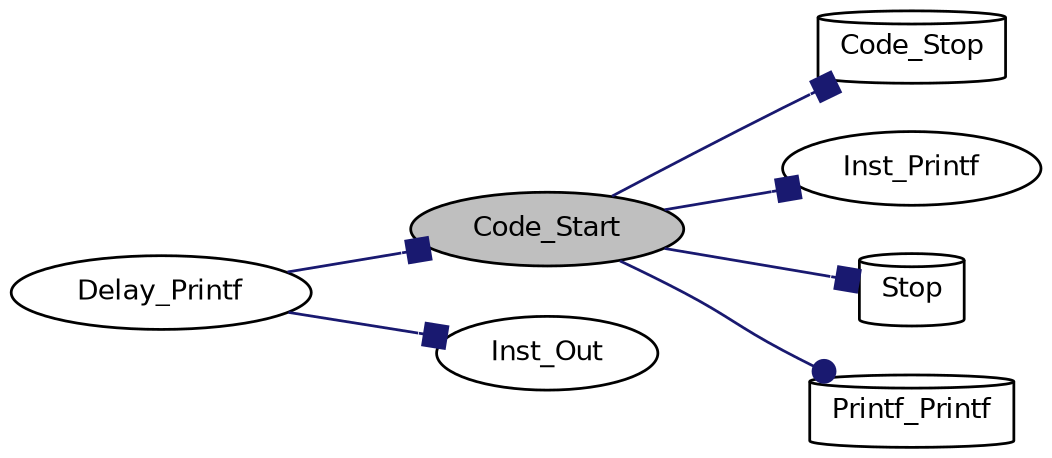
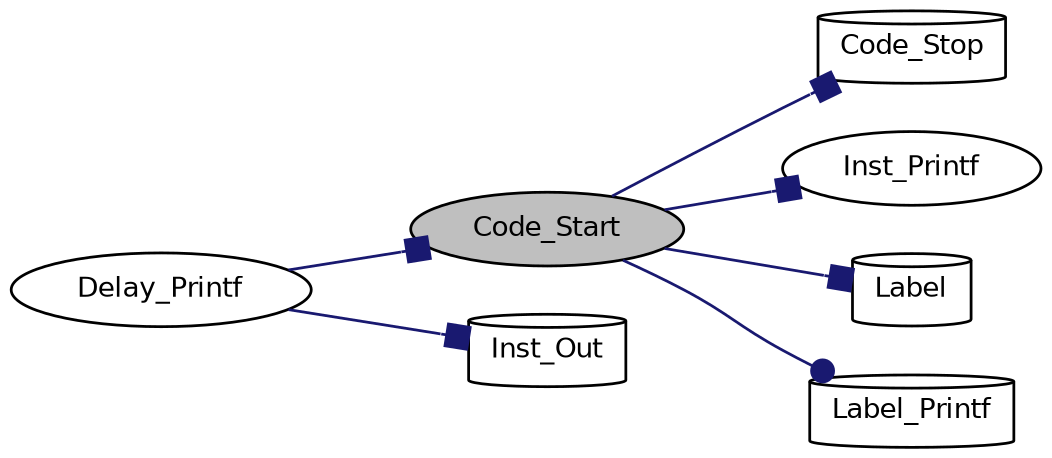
node "Stop": label "Stop" -> "Label"
node "Inst_Out": shape ellipse -> cylinder
node "Printf_Printf": label "Printf_Printf" -> "Label_Printf"
